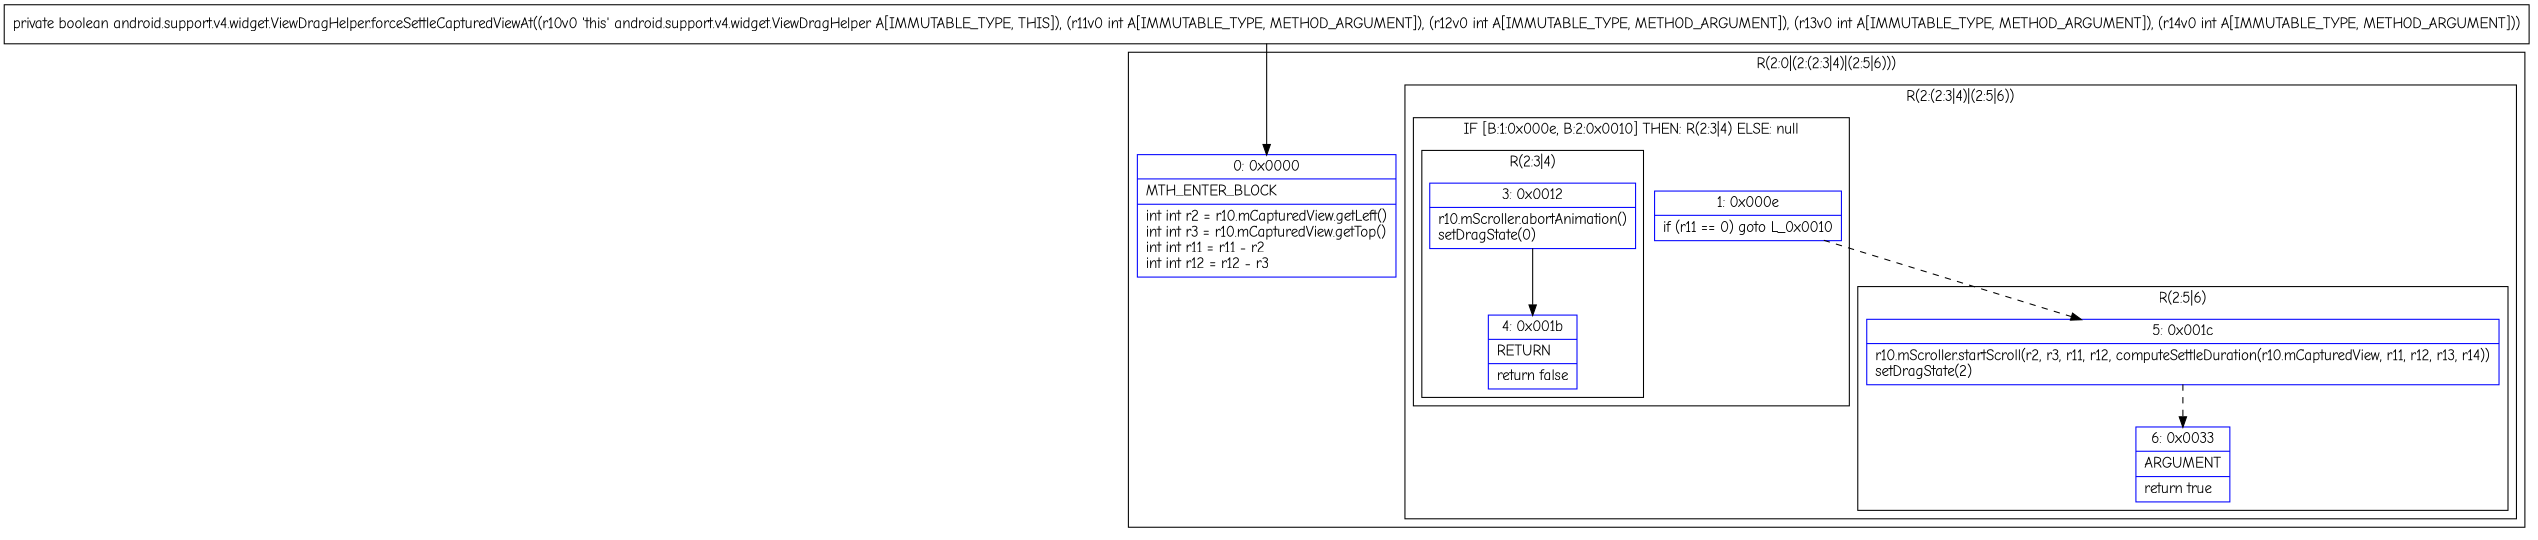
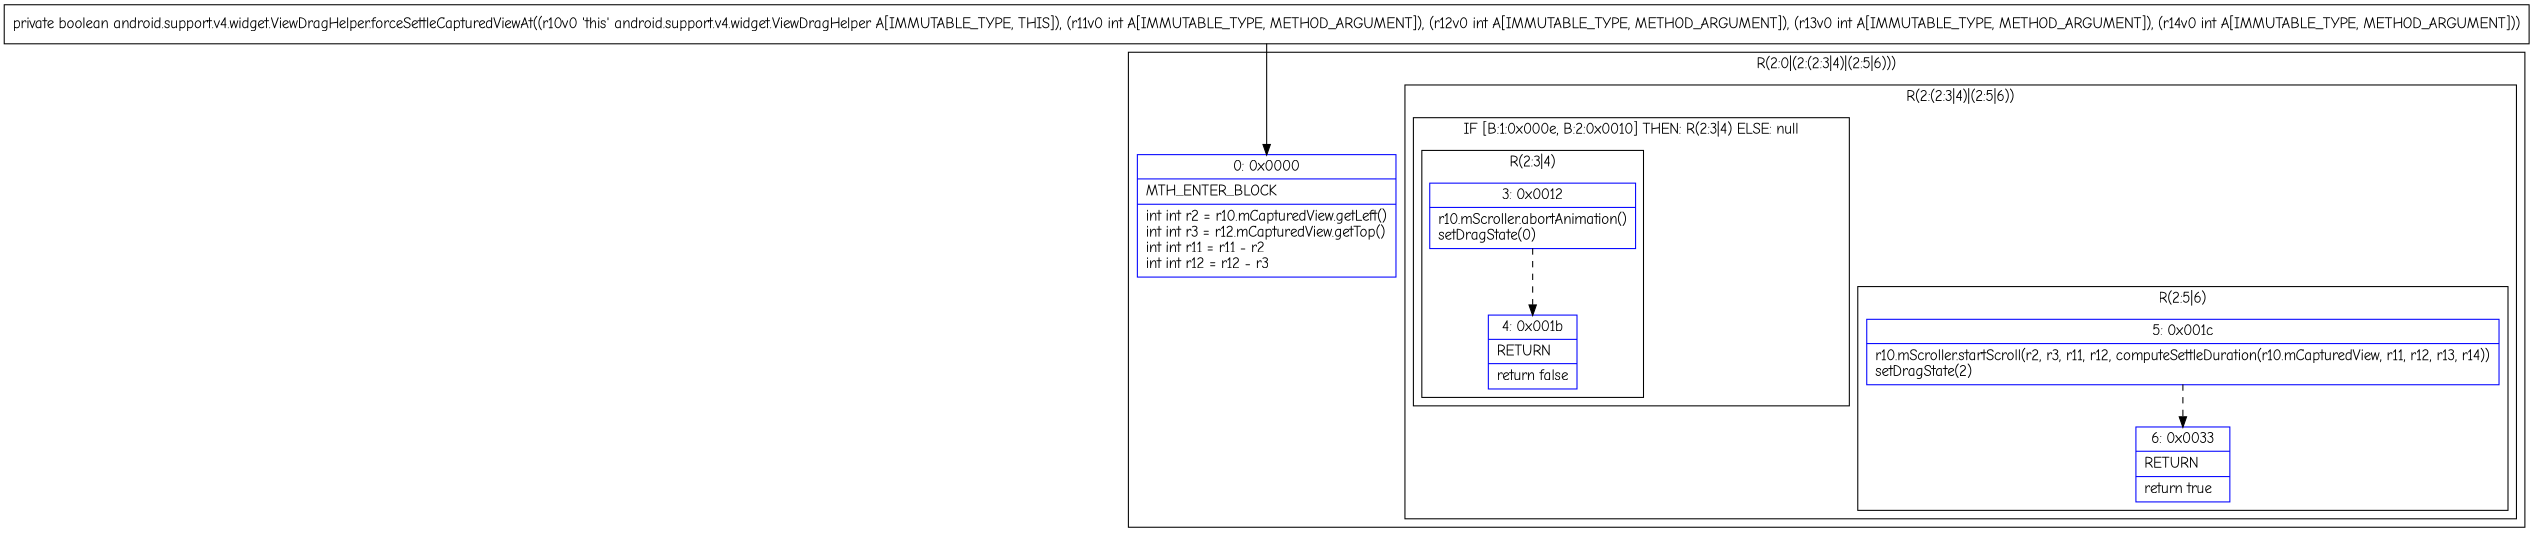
node "1: 0x000e": removed
node "0: 0x0000": text "int int r3 = r10.mCapturedView.getTop()" -> "int int r3 = r12.mCapturedView.getTop()"
edge "3: 0x0012" -> "4: 0x001b": style solid -> dashed
node "6: 0x0033": text "ARGUMENT" -> "RETURN"
